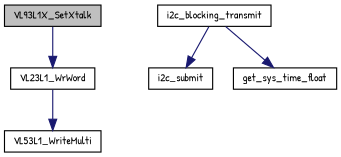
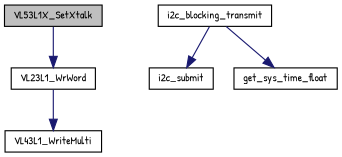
node "VL93L1X_SetXtalk": label "VL93L1X_SetXtalk" -> "VL53L1X_SetXtalk"
node "VL53L1_WriteMulti": label "VL53L1_WriteMulti" -> "VL43L1_WriteMulti"
